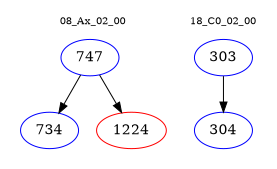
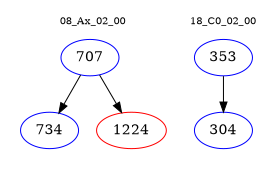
node "747": label "747" -> "707"
node "303": label "303" -> "353"
